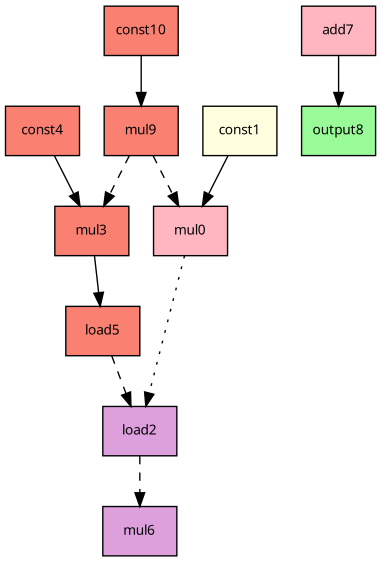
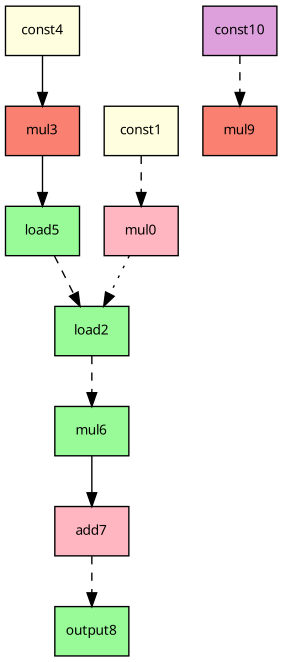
node "const10": fillcolor salmon -> plum
edge "const10" -> "mul9": style solid -> dashed
edge "add7" -> "output8": style solid -> dashed
node "const4": fillcolor salmon -> lightyellow
edge "mul9" -> "mul3": removed
edge "mul9" -> "mul0": removed
edge "const1" -> "mul0": style solid -> dashed
node "load5": fillcolor salmon -> palegreen
node "load2": fillcolor plum -> palegreen
edge "mul6" -> "add7": added
node "mul6": fillcolor plum -> palegreen
